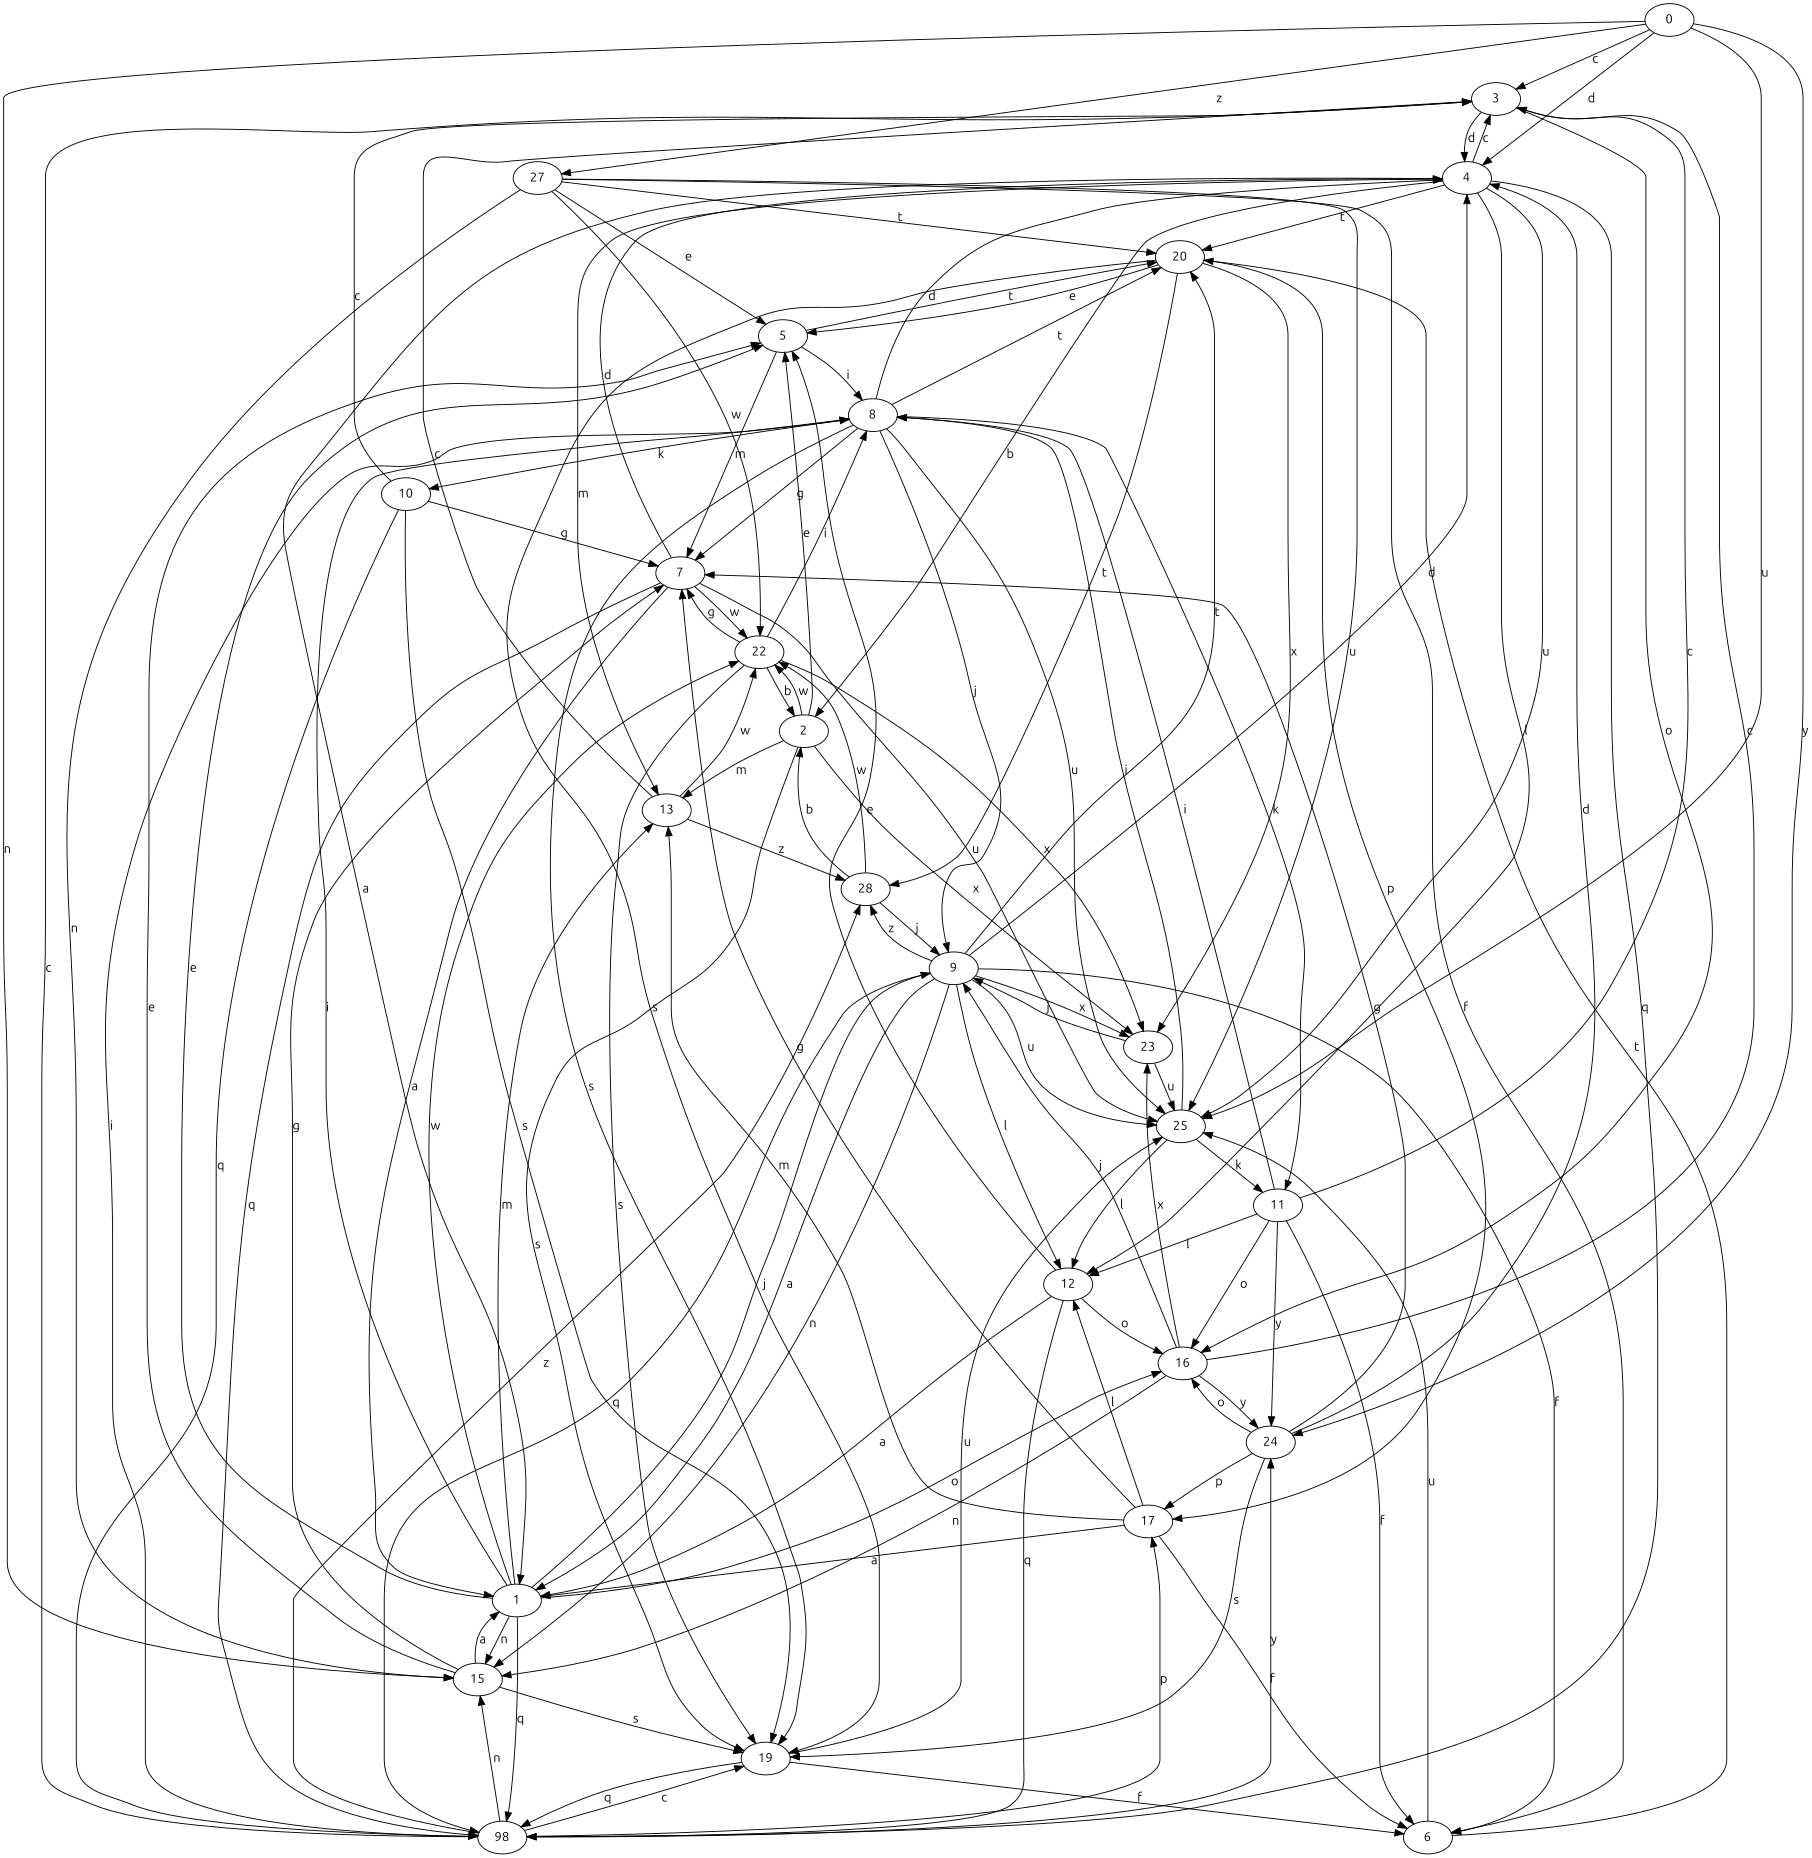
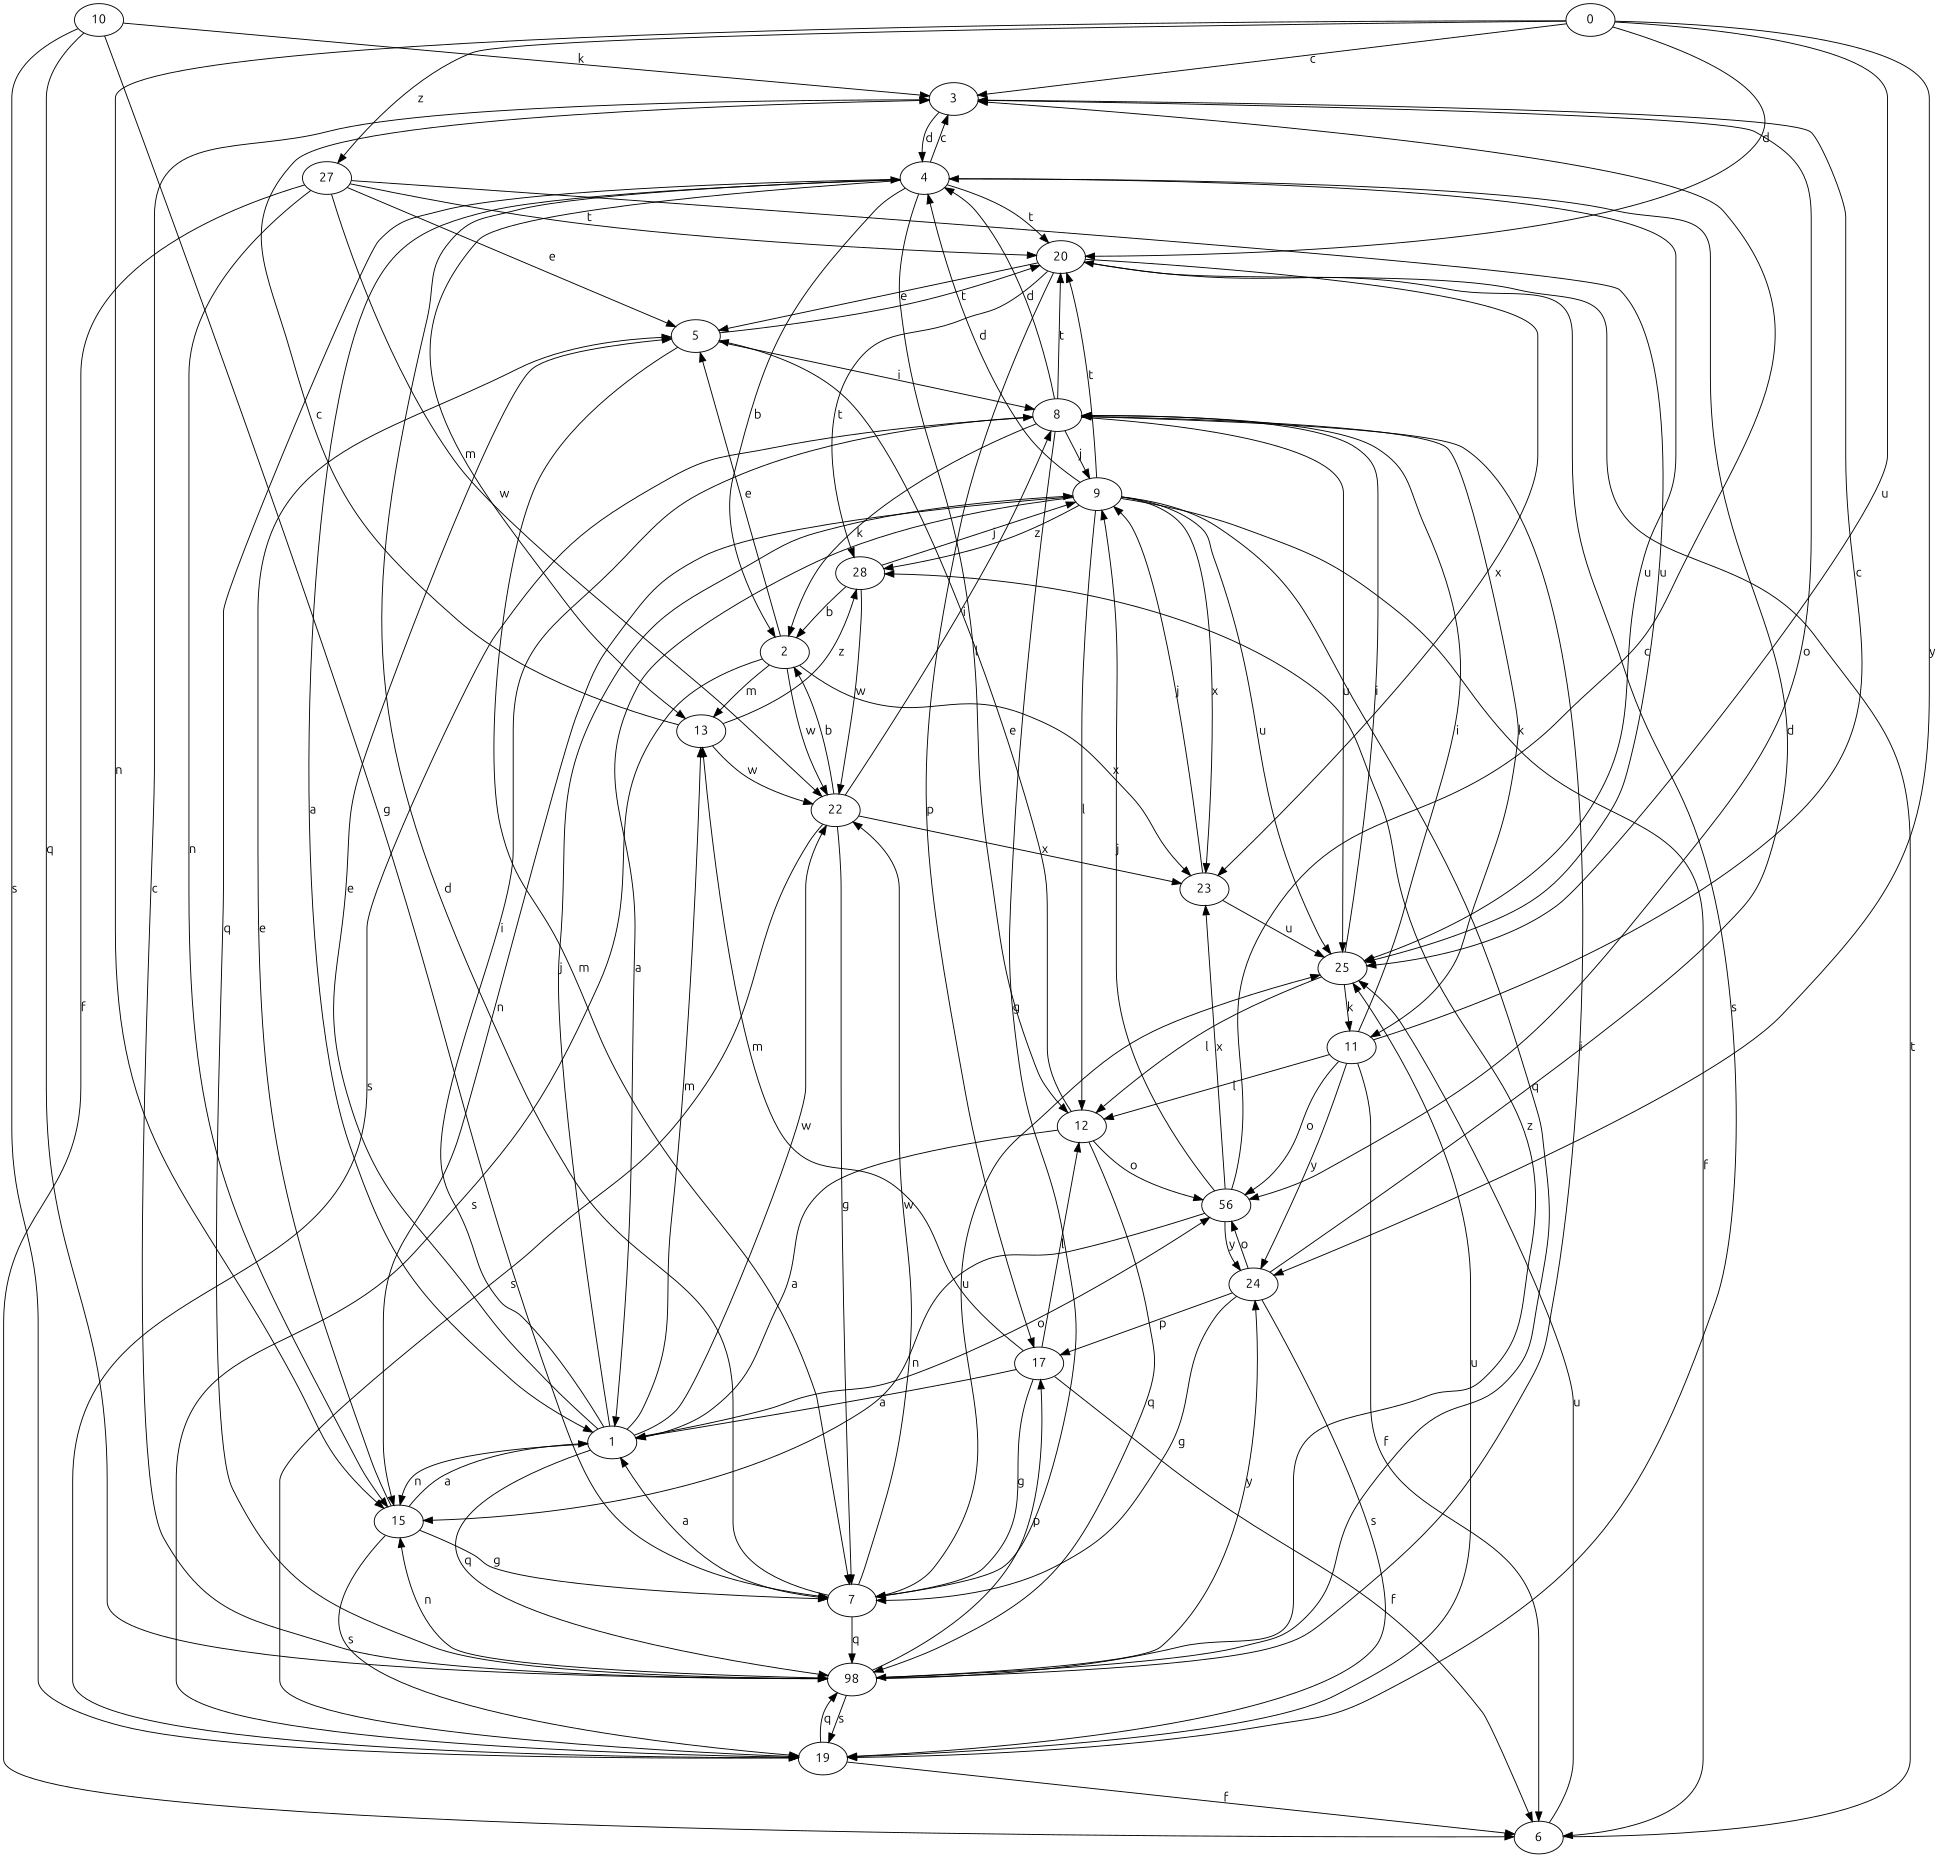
edge "0" -> "4": now "0" -> "20"
edge "10" -> "3": label "c" -> "k"
edge "8" -> "10": now "8" -> "2"
node "16": label "16" -> "56"
edge "98" -> "19": label "c" -> "s"
